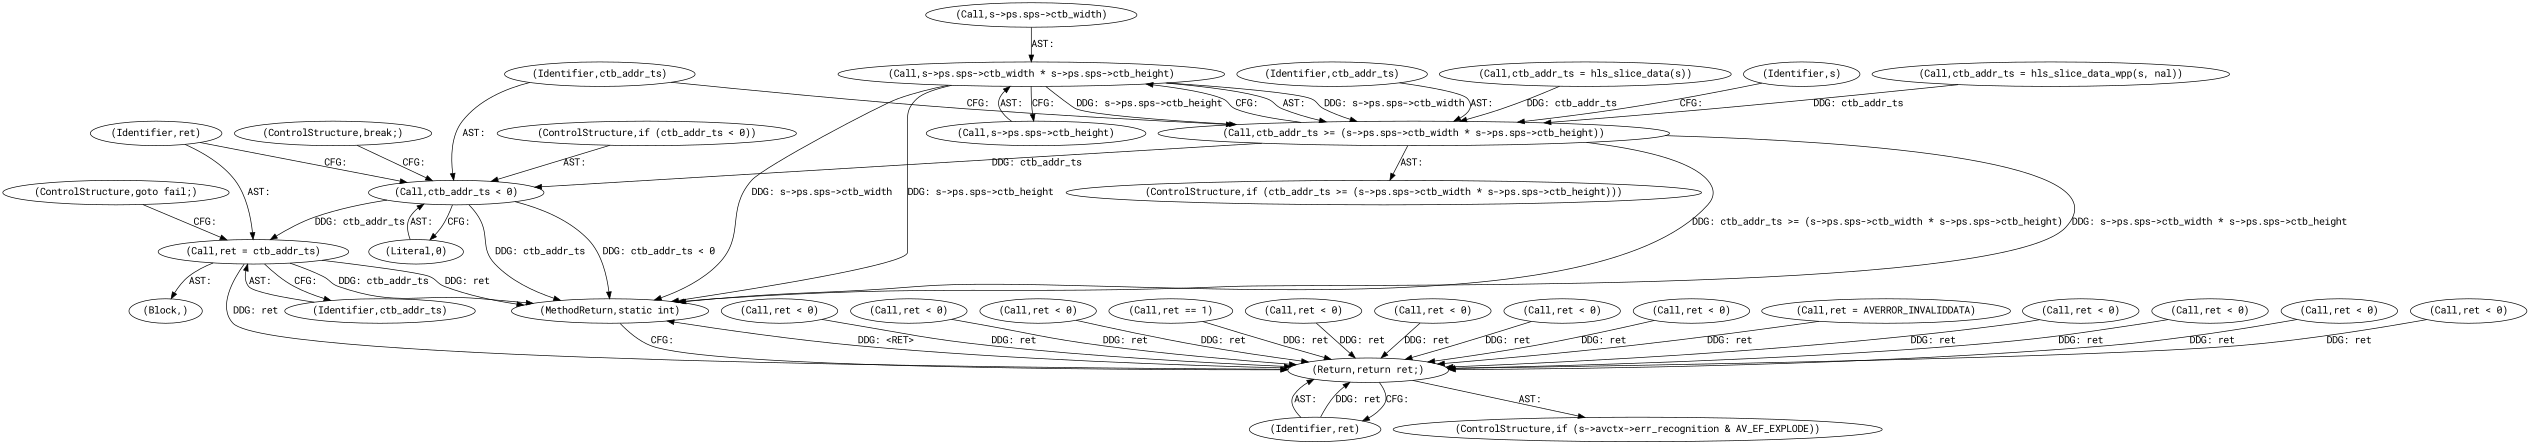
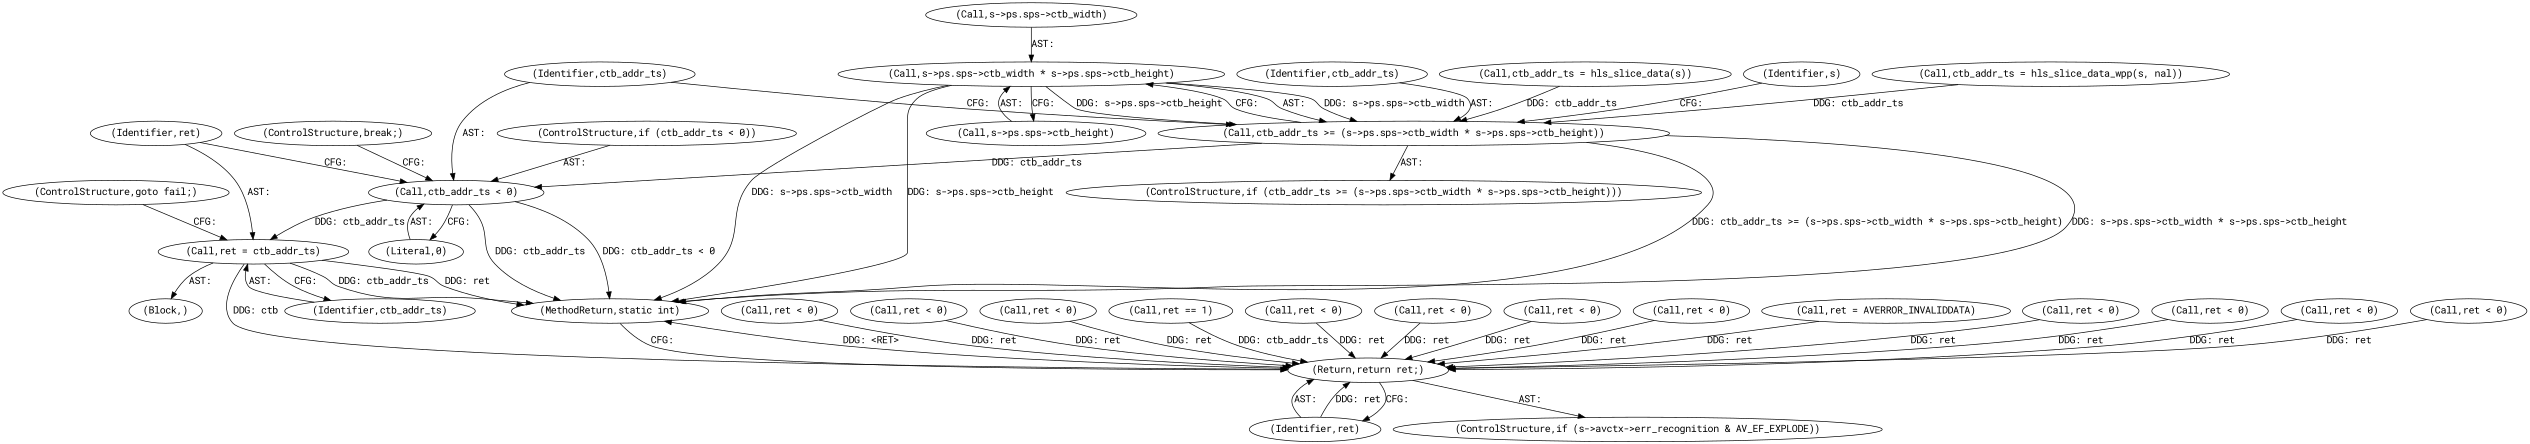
edge "(Call,ret = ctb_addr_ts)" -> "(Return,return ret;)": label "DDG: ret" -> "DDG: ctb"
edge "(Call,ret == 1)" -> "(Return,return ret;)": label "DDG: ret" -> "DDG: ctb_addr_ts"
